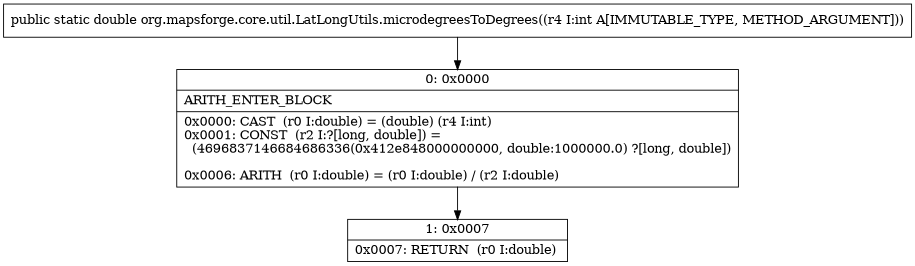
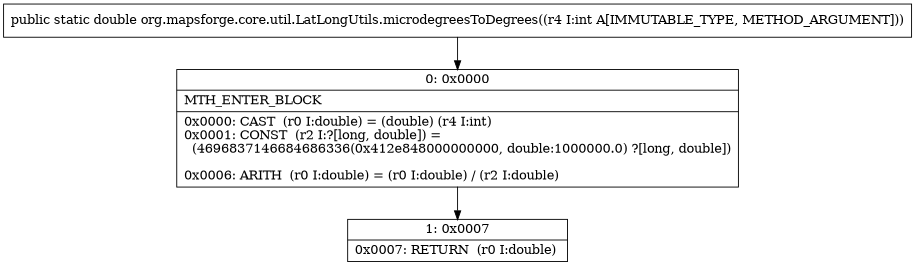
node "0: 0x0000": text "ARITH_ENTER_BLOCK" -> "MTH_ENTER_BLOCK"
